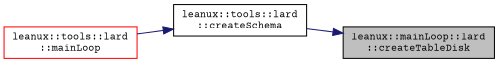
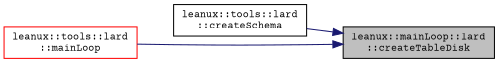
edge "leanux::tools::lard ::mainLoop" -> "leanux::tools::lard ::createSchema": now "leanux::tools::lard ::mainLoop" -> "leanux::mainLoop::lard ::createTableDisk"
